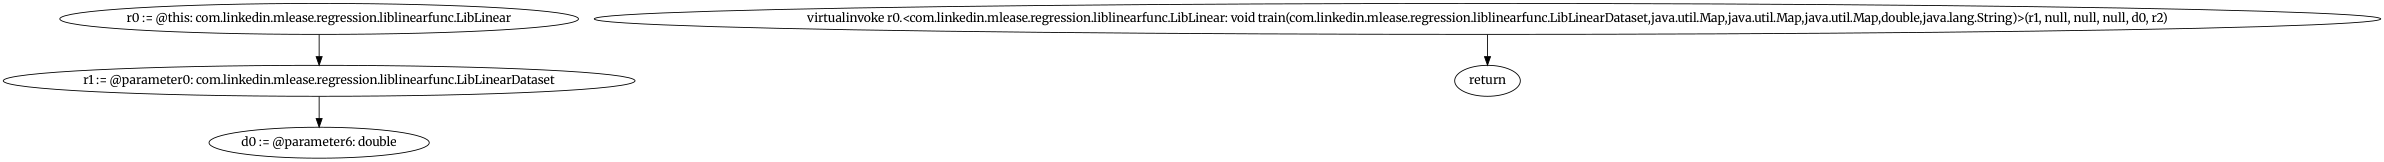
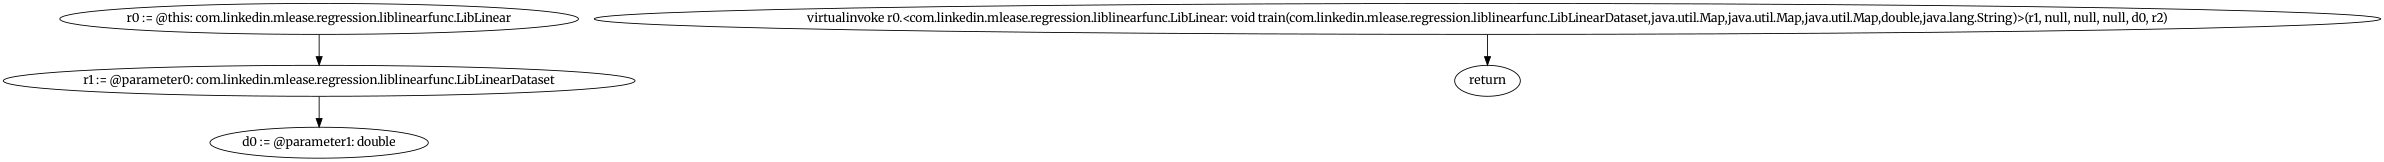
node "d0 := @parameter6: double": label "d0 := @parameter6: double" -> "d0 := @parameter1: double"
